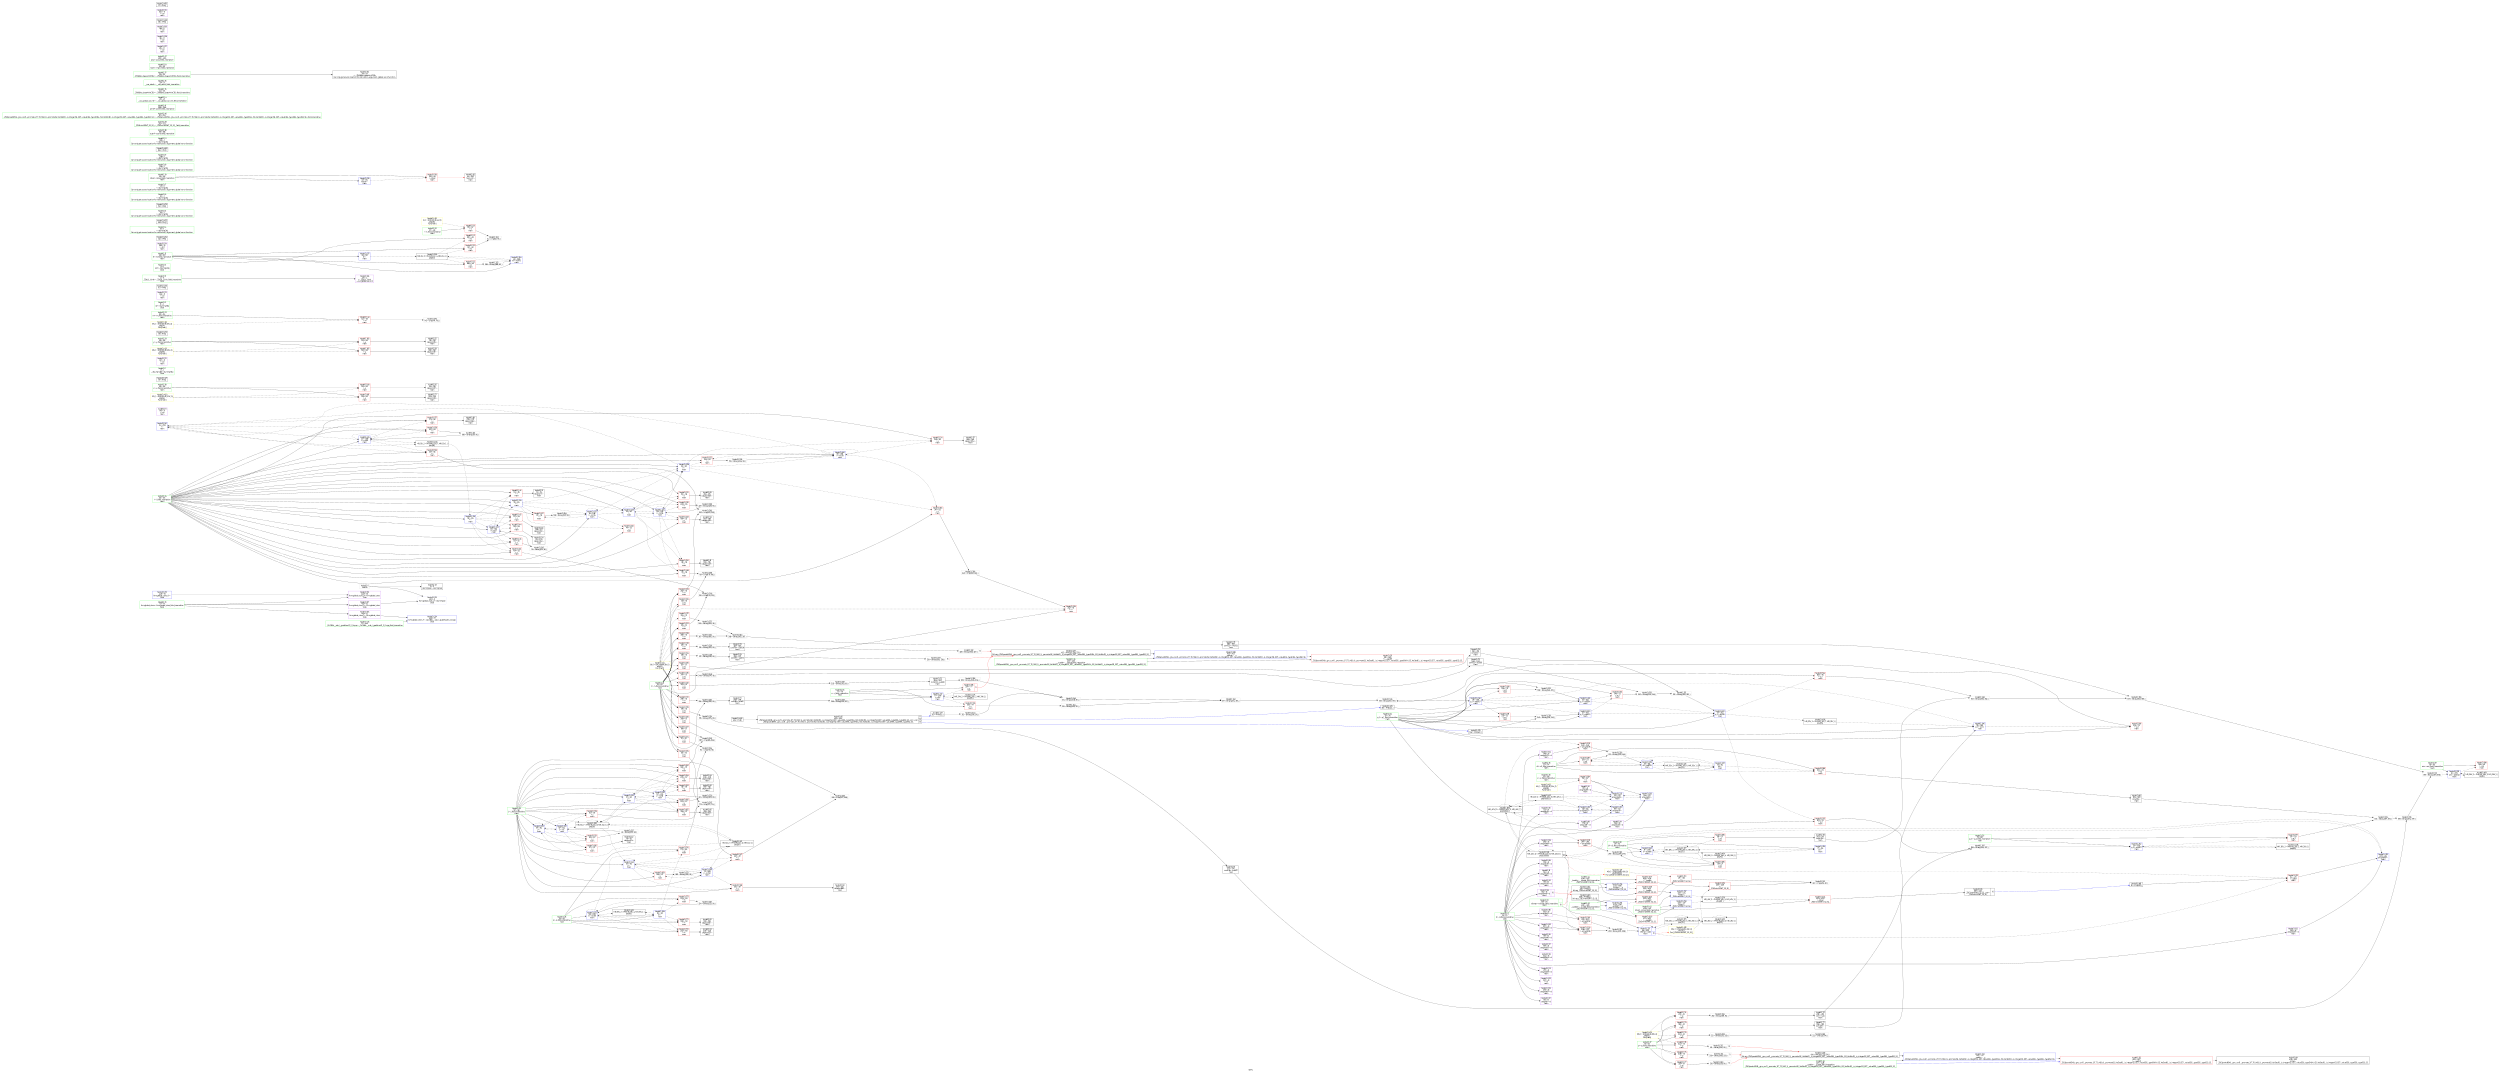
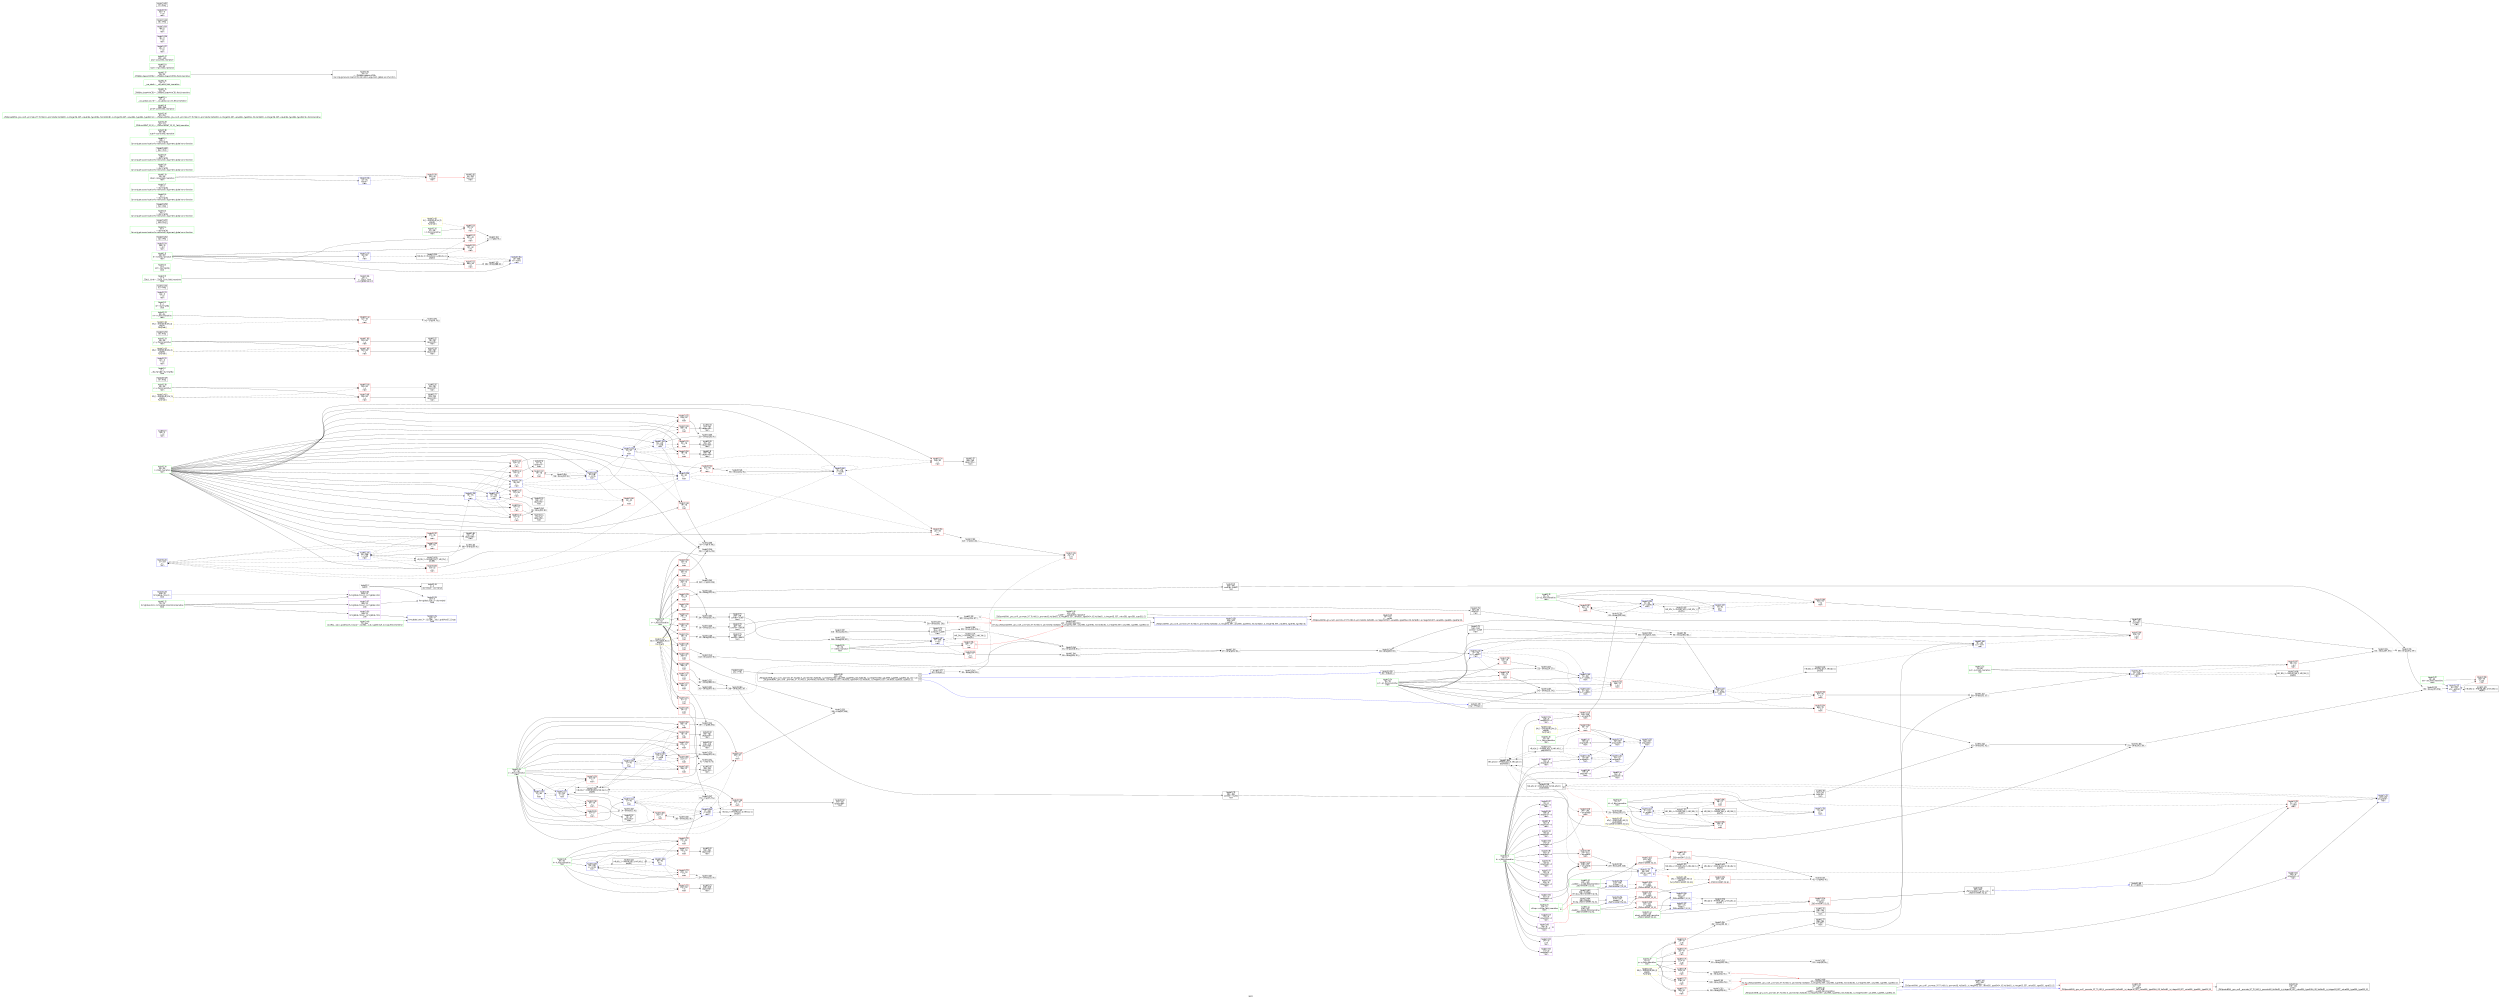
node "NodeID: 132": removed
